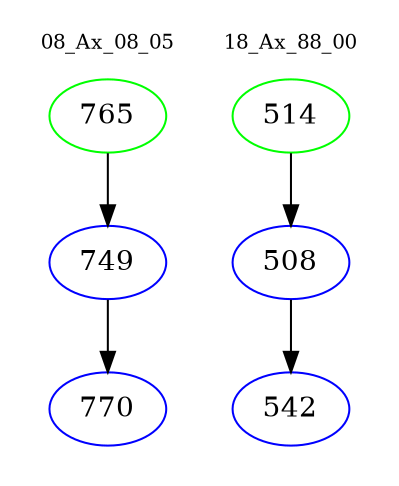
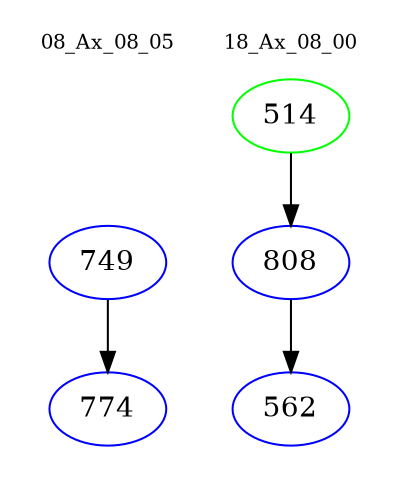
cluster "18_Ax_88_00": label "18_Ax_88_00" -> "18_Ax_08_00"
node "765": removed
node "508": label "508" -> "808"
node "770": label "770" -> "774"
node "542": label "542" -> "562"
